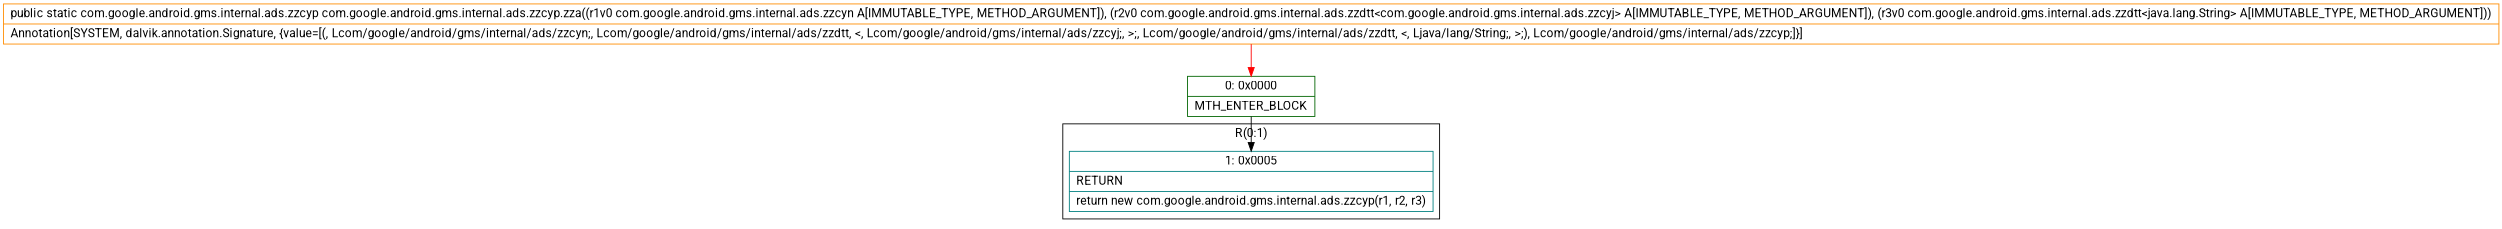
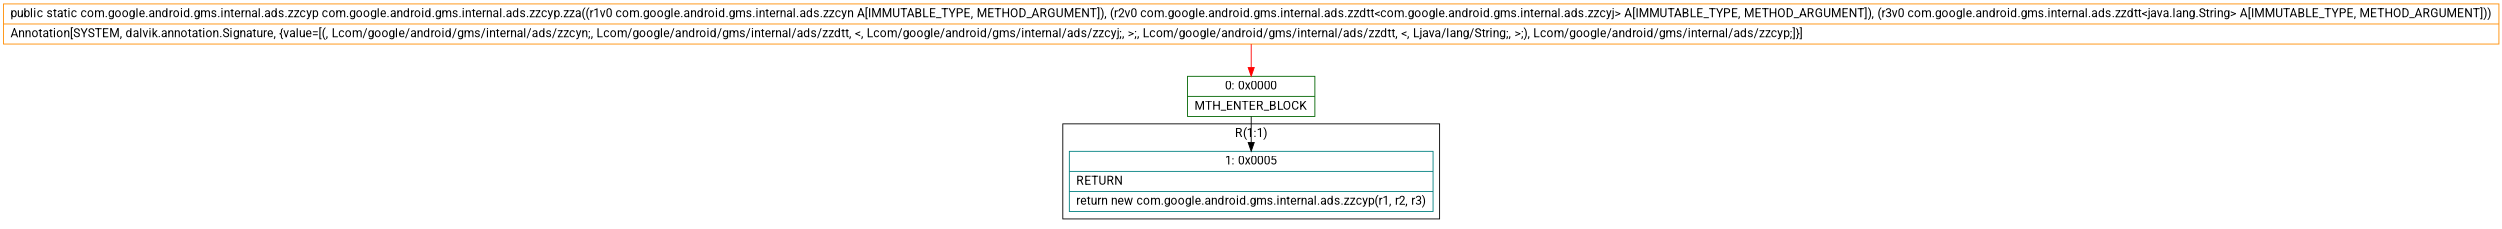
cluster "R(0:1)": label "R(0:1)" -> "R(1:1)"
